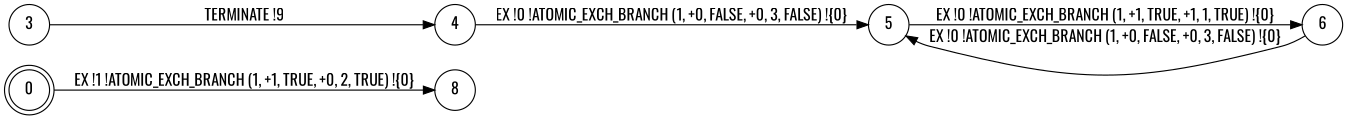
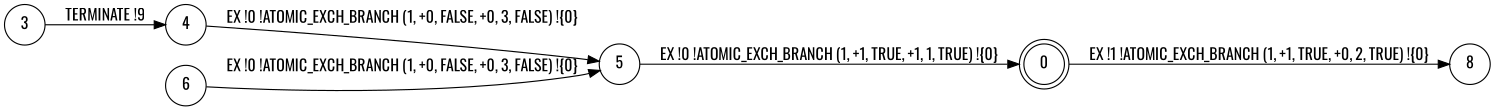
edge "5" -> "6": now "5" -> "0"
